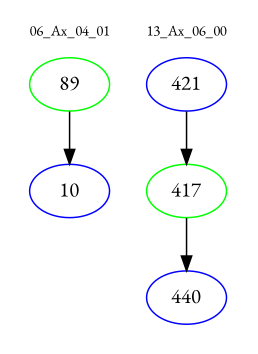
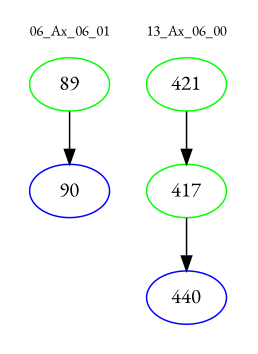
cluster "06_Ax_04_01": label "06_Ax_04_01" -> "06_Ax_06_01"
node "421": color blue -> green
node "10": label "10" -> "90"
